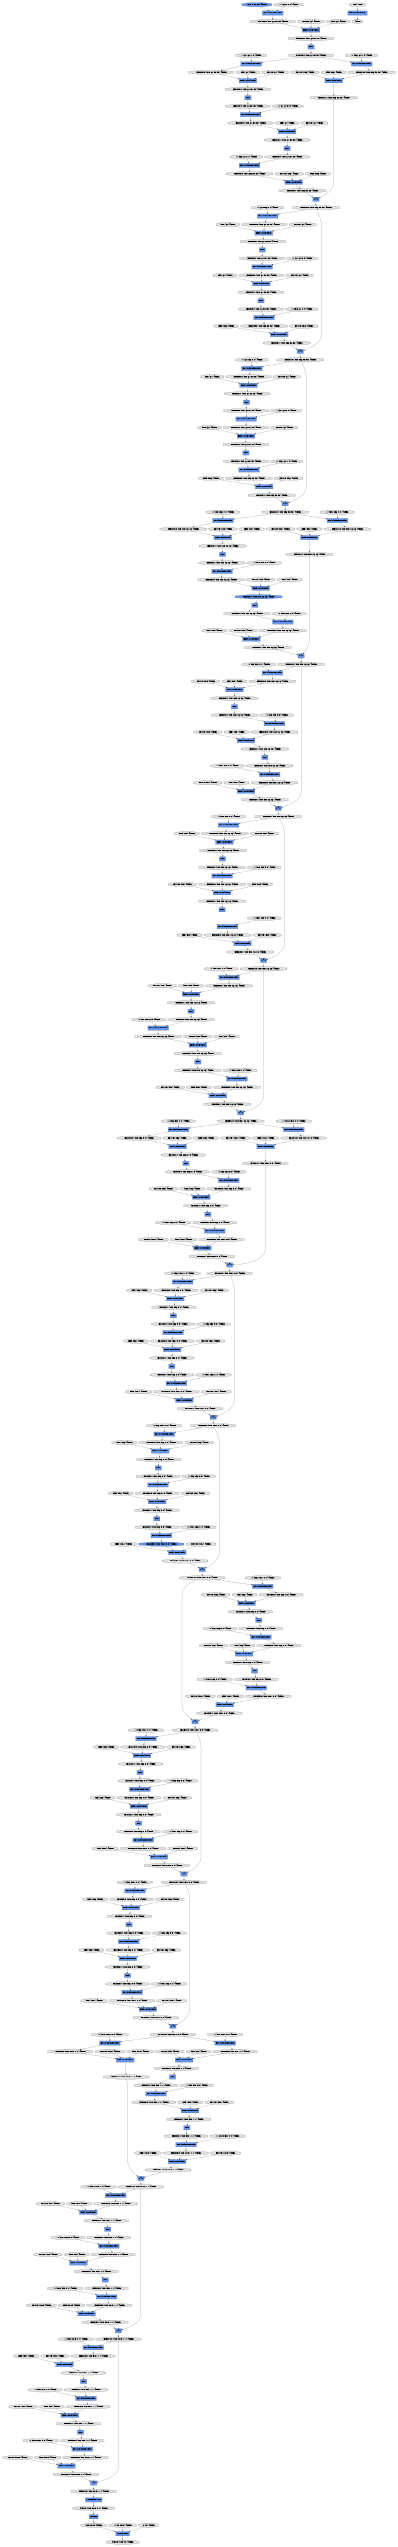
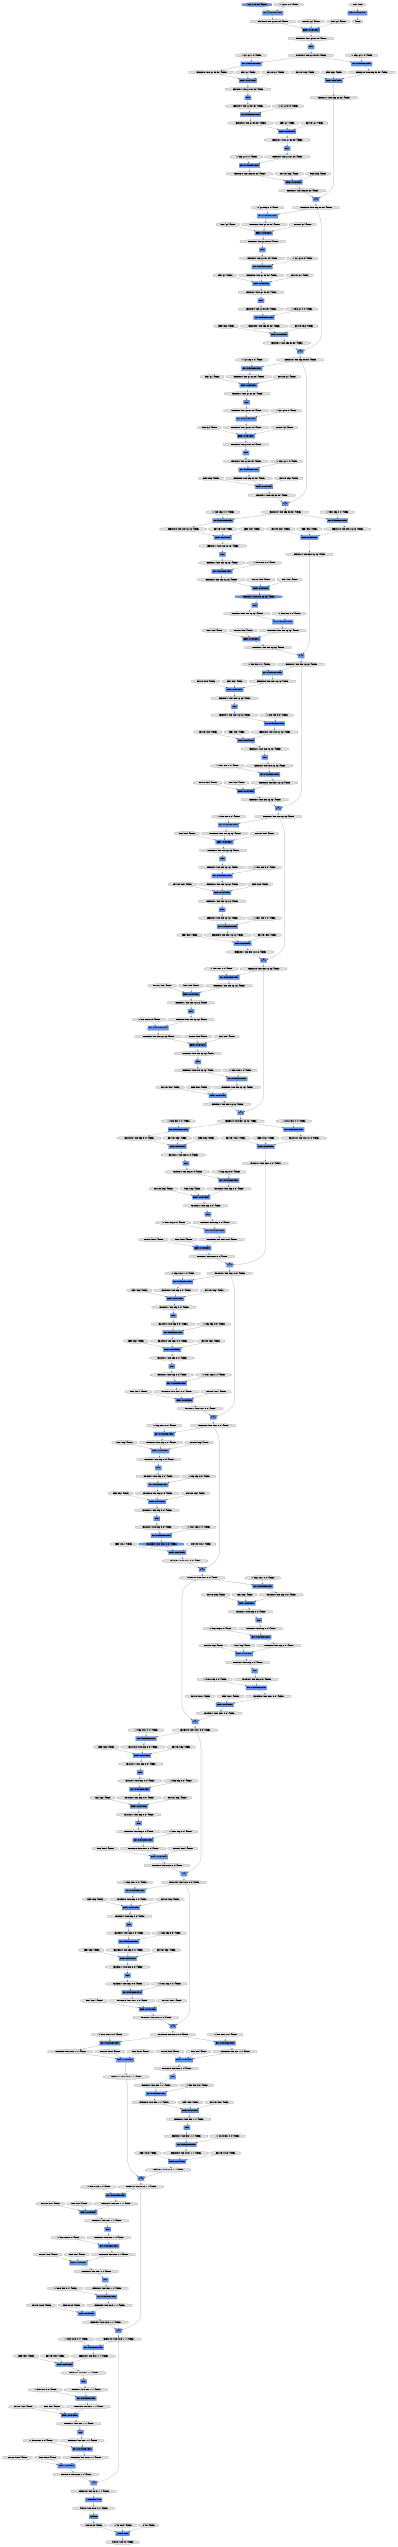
node "res3_2_2-r: (128, 128, 16, 16), float32": added
